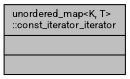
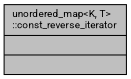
node "unordered_map<K, T>": text "::const_iterator_iterator" -> "::const_reverse_iterator"
